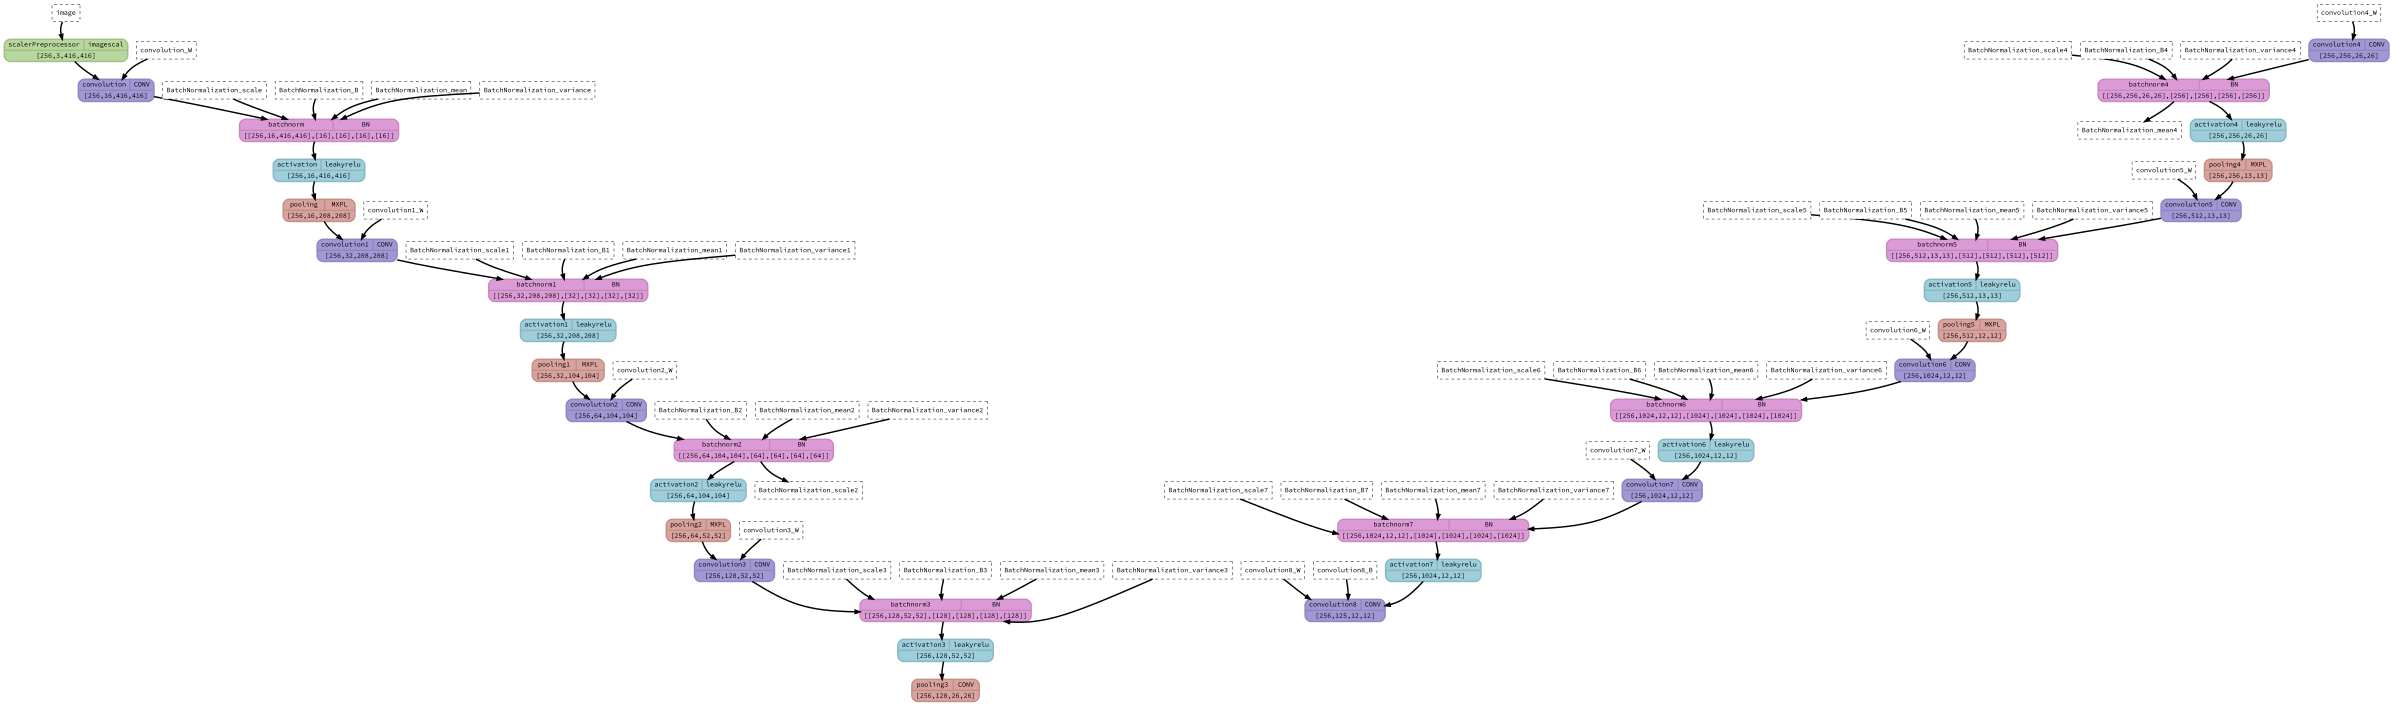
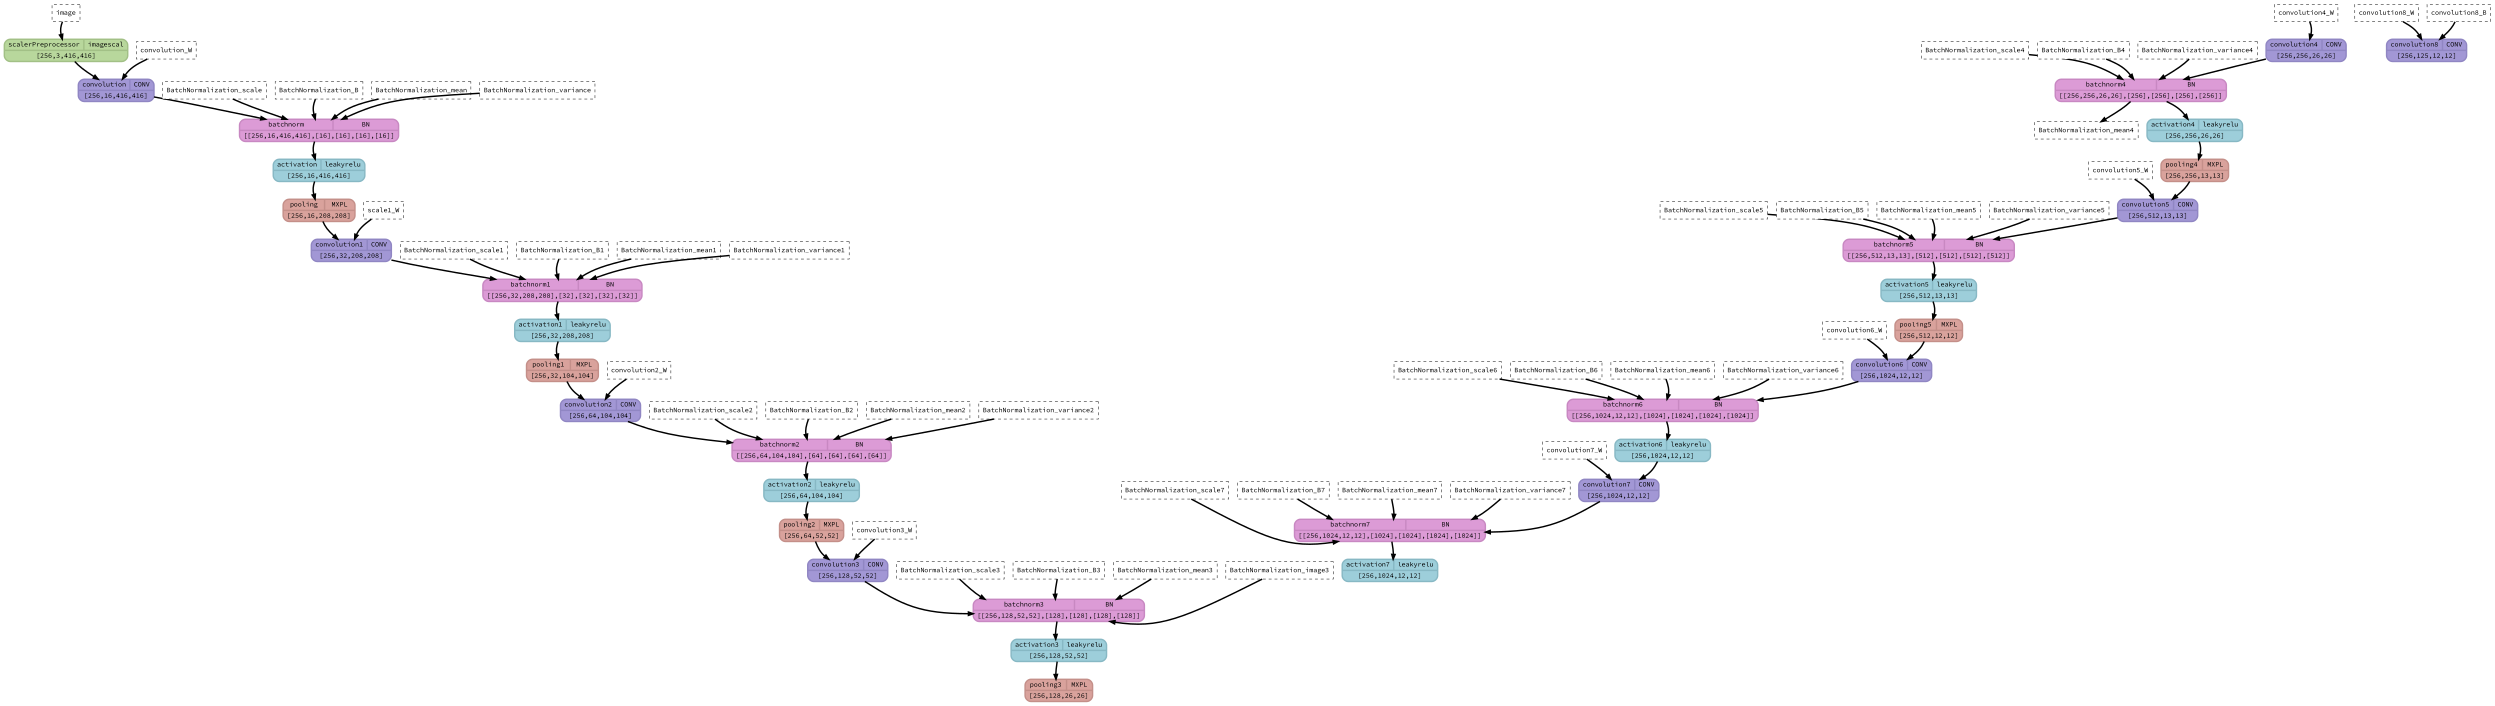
node "convolution1_W": label "convolution1_W" -> "scale1_W"
edge "batchnorm2" -> "BatchNormalization_scale2": reversed
node "BatchNormalization_variance3": label "BatchNormalization_variance3" -> "BatchNormalization_image3"
edge "activation7" -> "convolution8": removed
node "pooling3": text "CONV" -> "MXPL"
